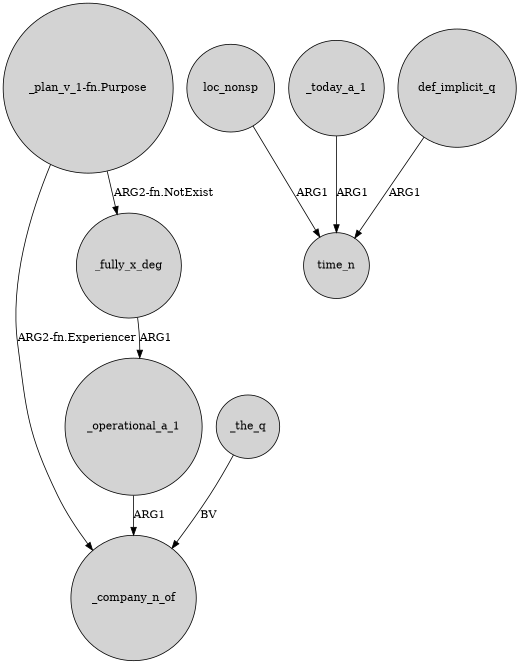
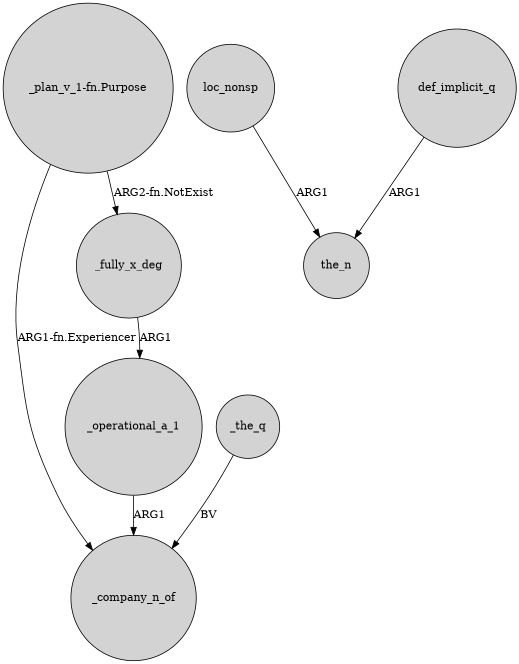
node "_today_a_1": removed
node "time_n": label "time_n" -> "the_n"
edge "_plan_v_1-fn.Purpose" -> "_company_n_of": label "ARG2-fn.Experiencer" -> "ARG1-fn.Experiencer"
